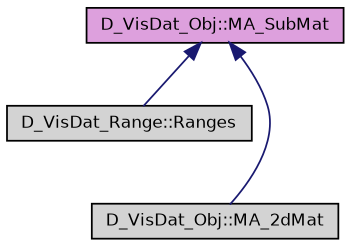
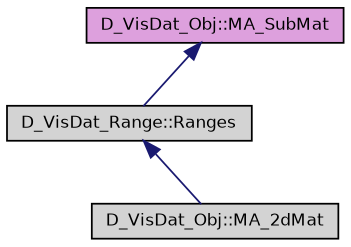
edge "D_VisDat_Obj::MA_2dMat" -> "D_VisDat_Obj::MA_SubMat": now "D_VisDat_Obj::MA_2dMat" -> "D_VisDat_Range::Ranges"
